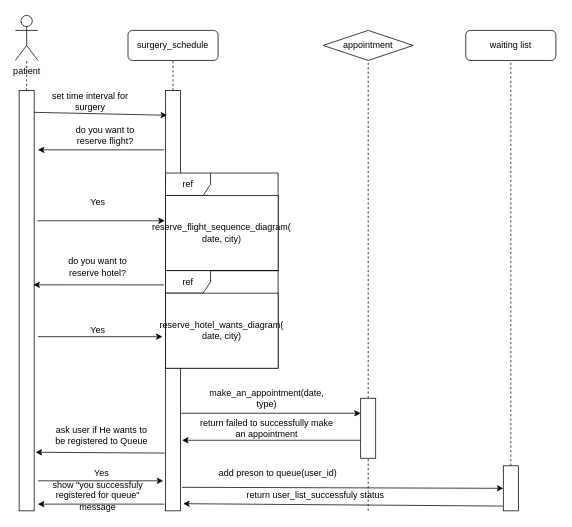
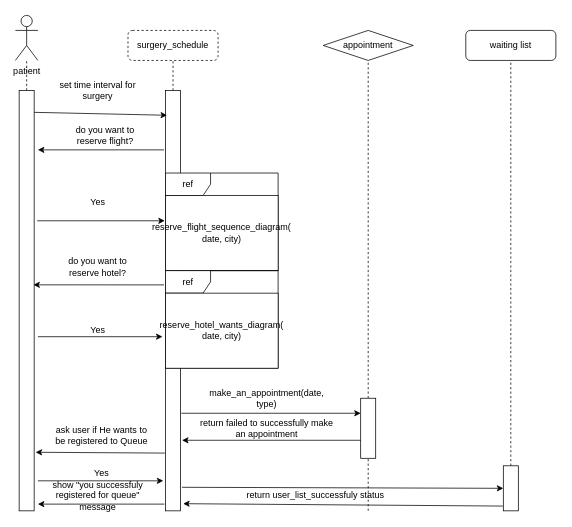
node "surgery_schedule": style solid -> dashed
node "set time interval for surgery": moved (90, 102) -> (98, 90)
node "add preson to queue(user_id)": removed
